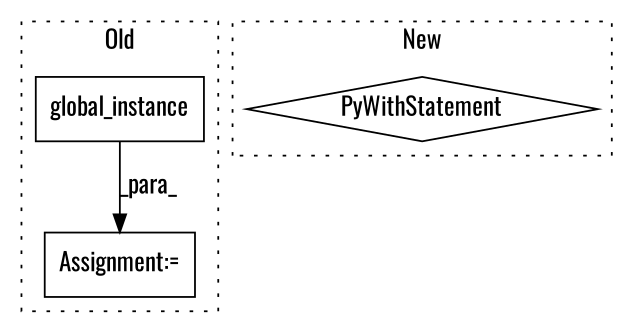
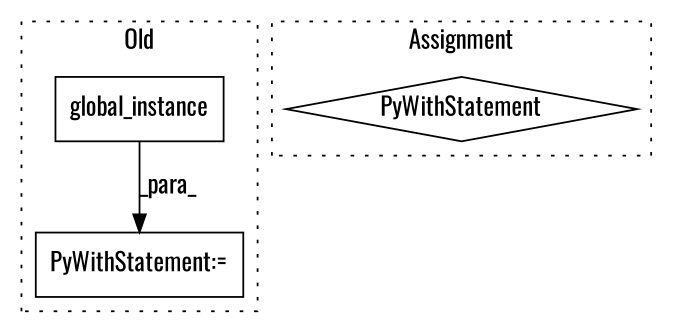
cluster "New": label "New" -> "Assignment"
node "Assignment:=": label "Assignment:=" -> "PyWithStatement:="
